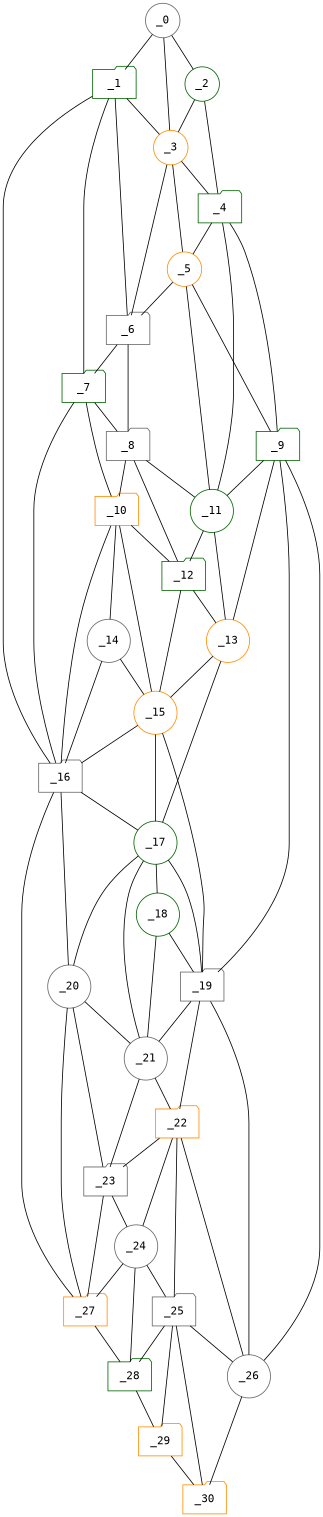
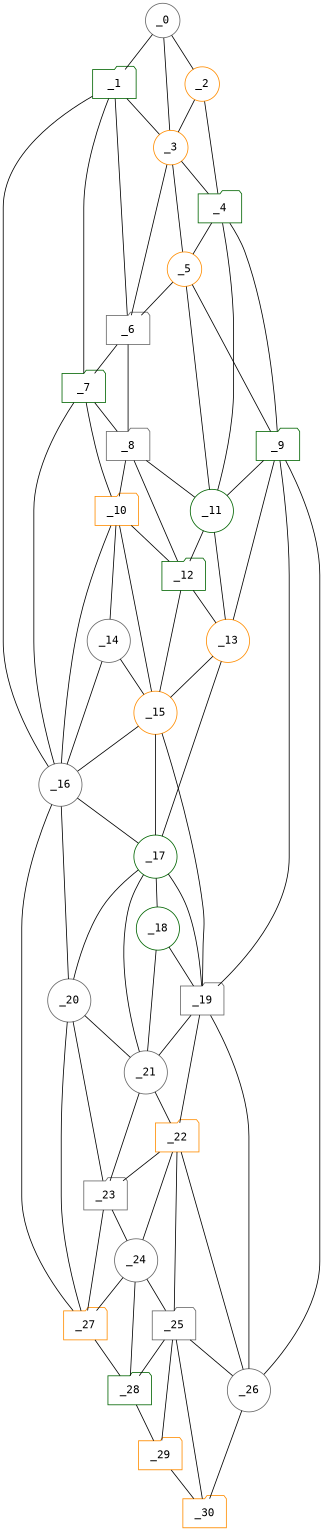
node "_2": color darkgreen -> darkorange
node "_16": shape folder -> circle
